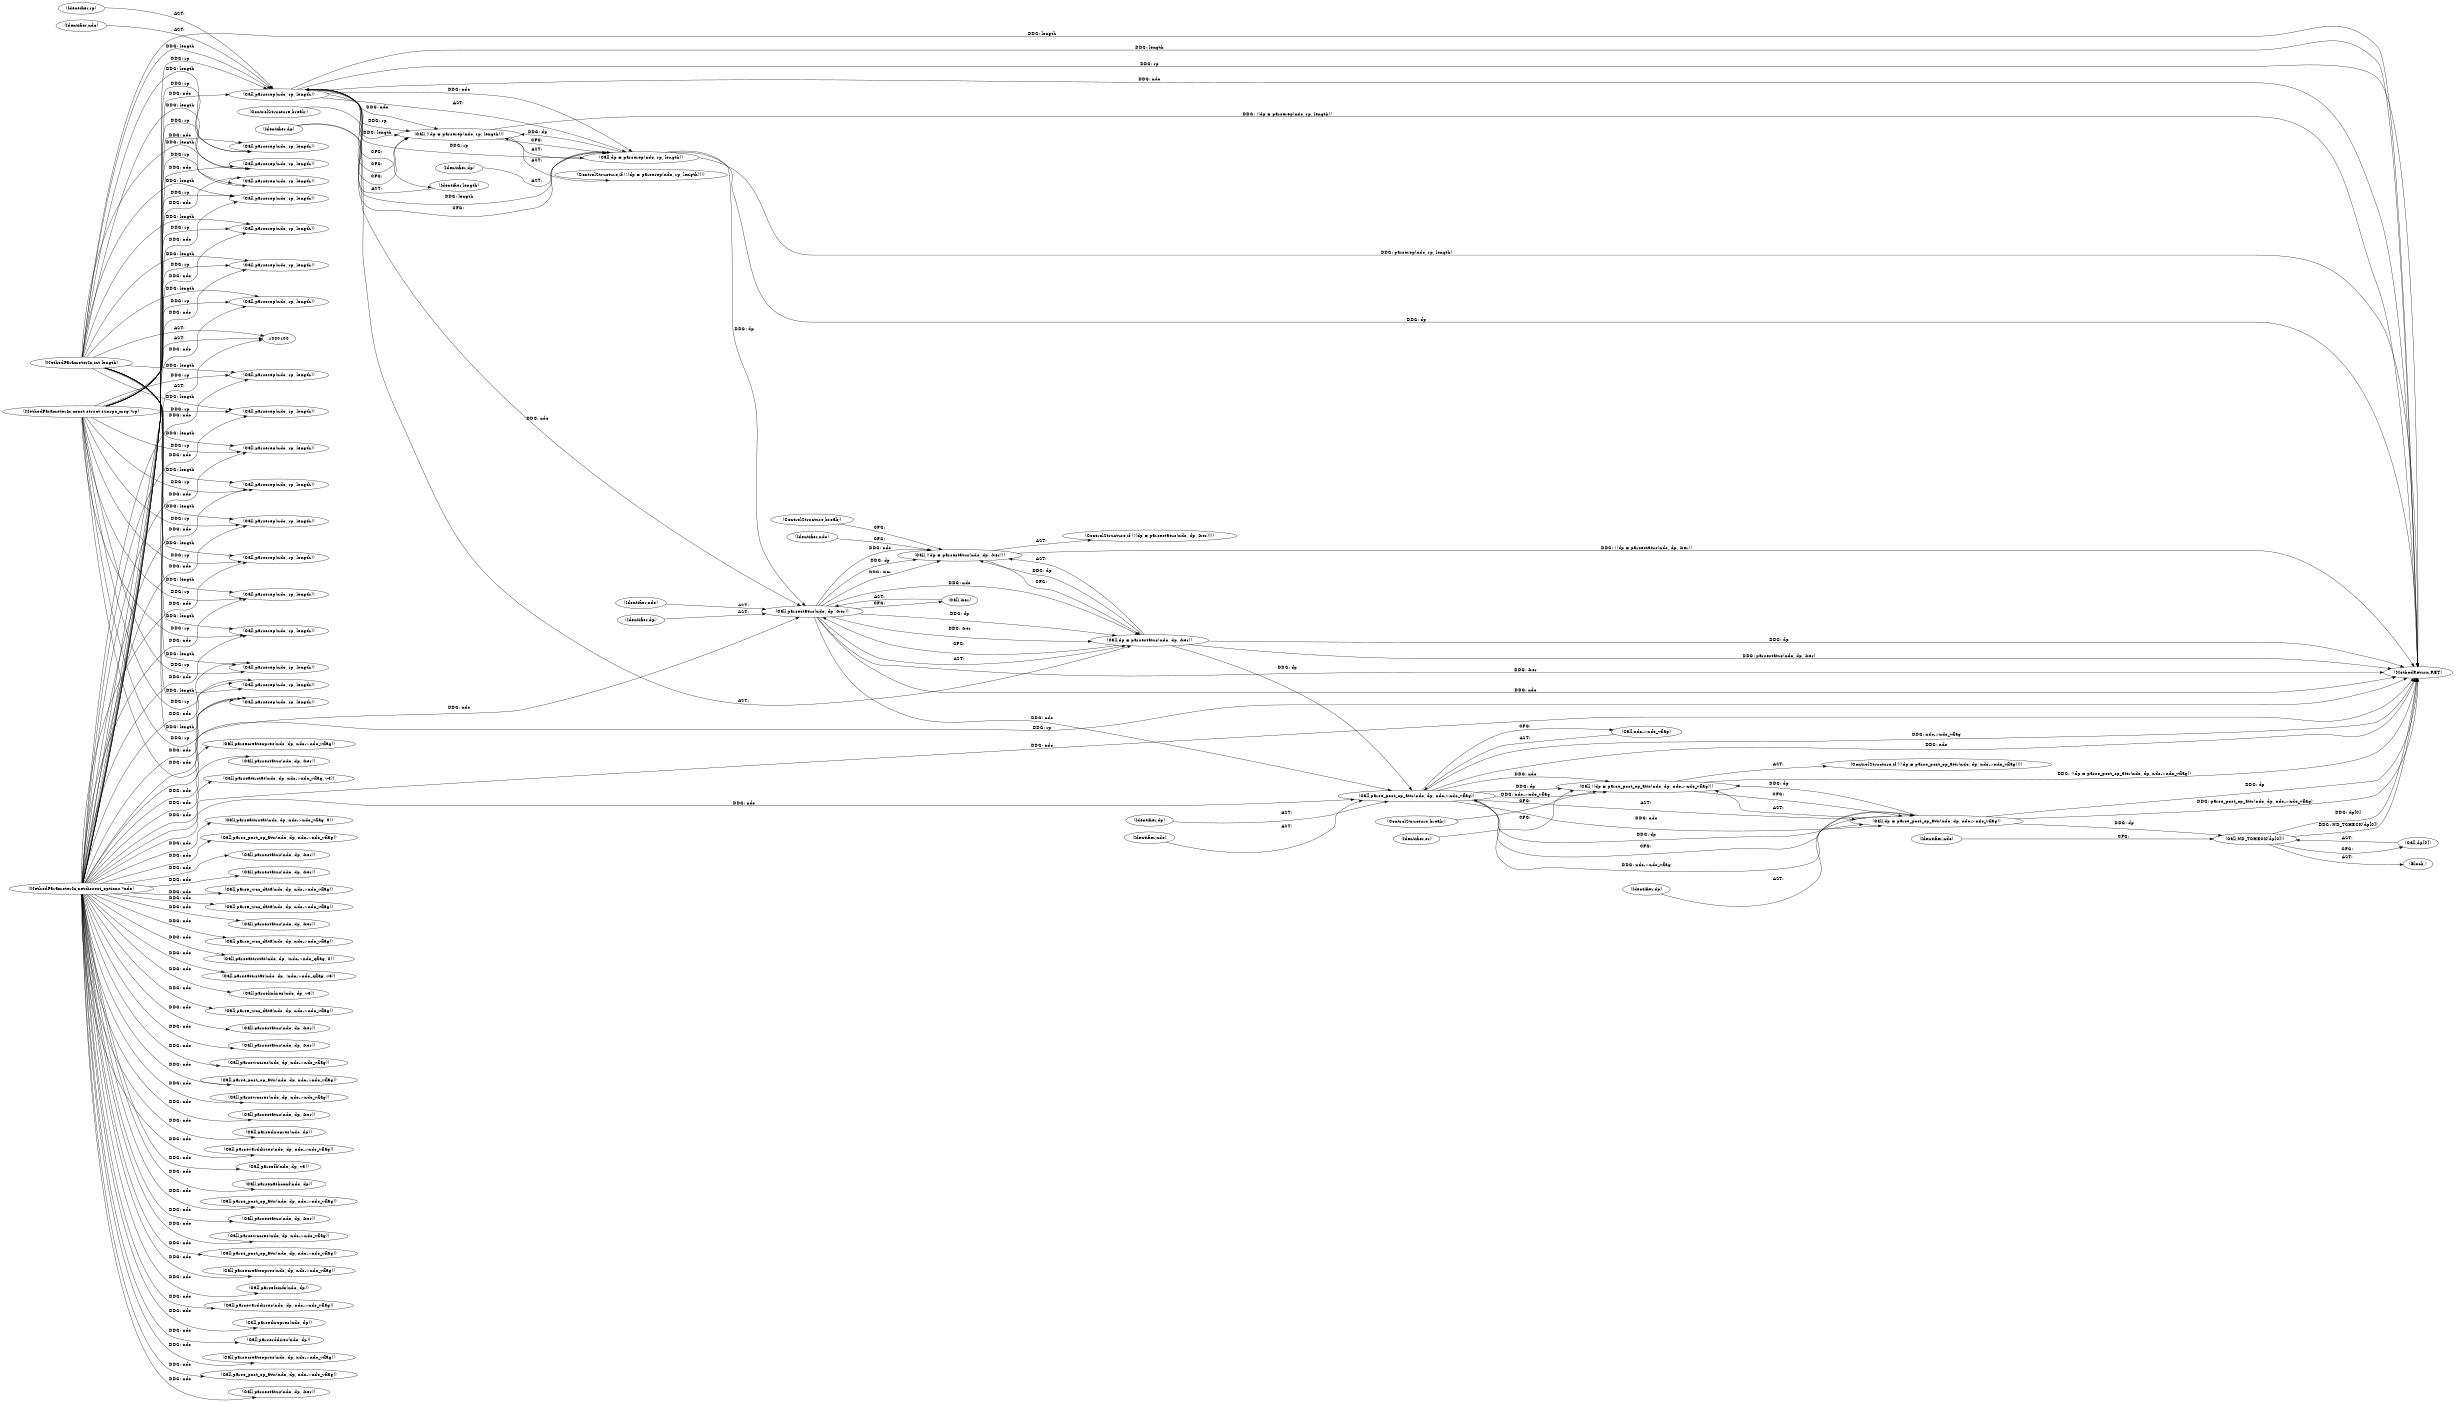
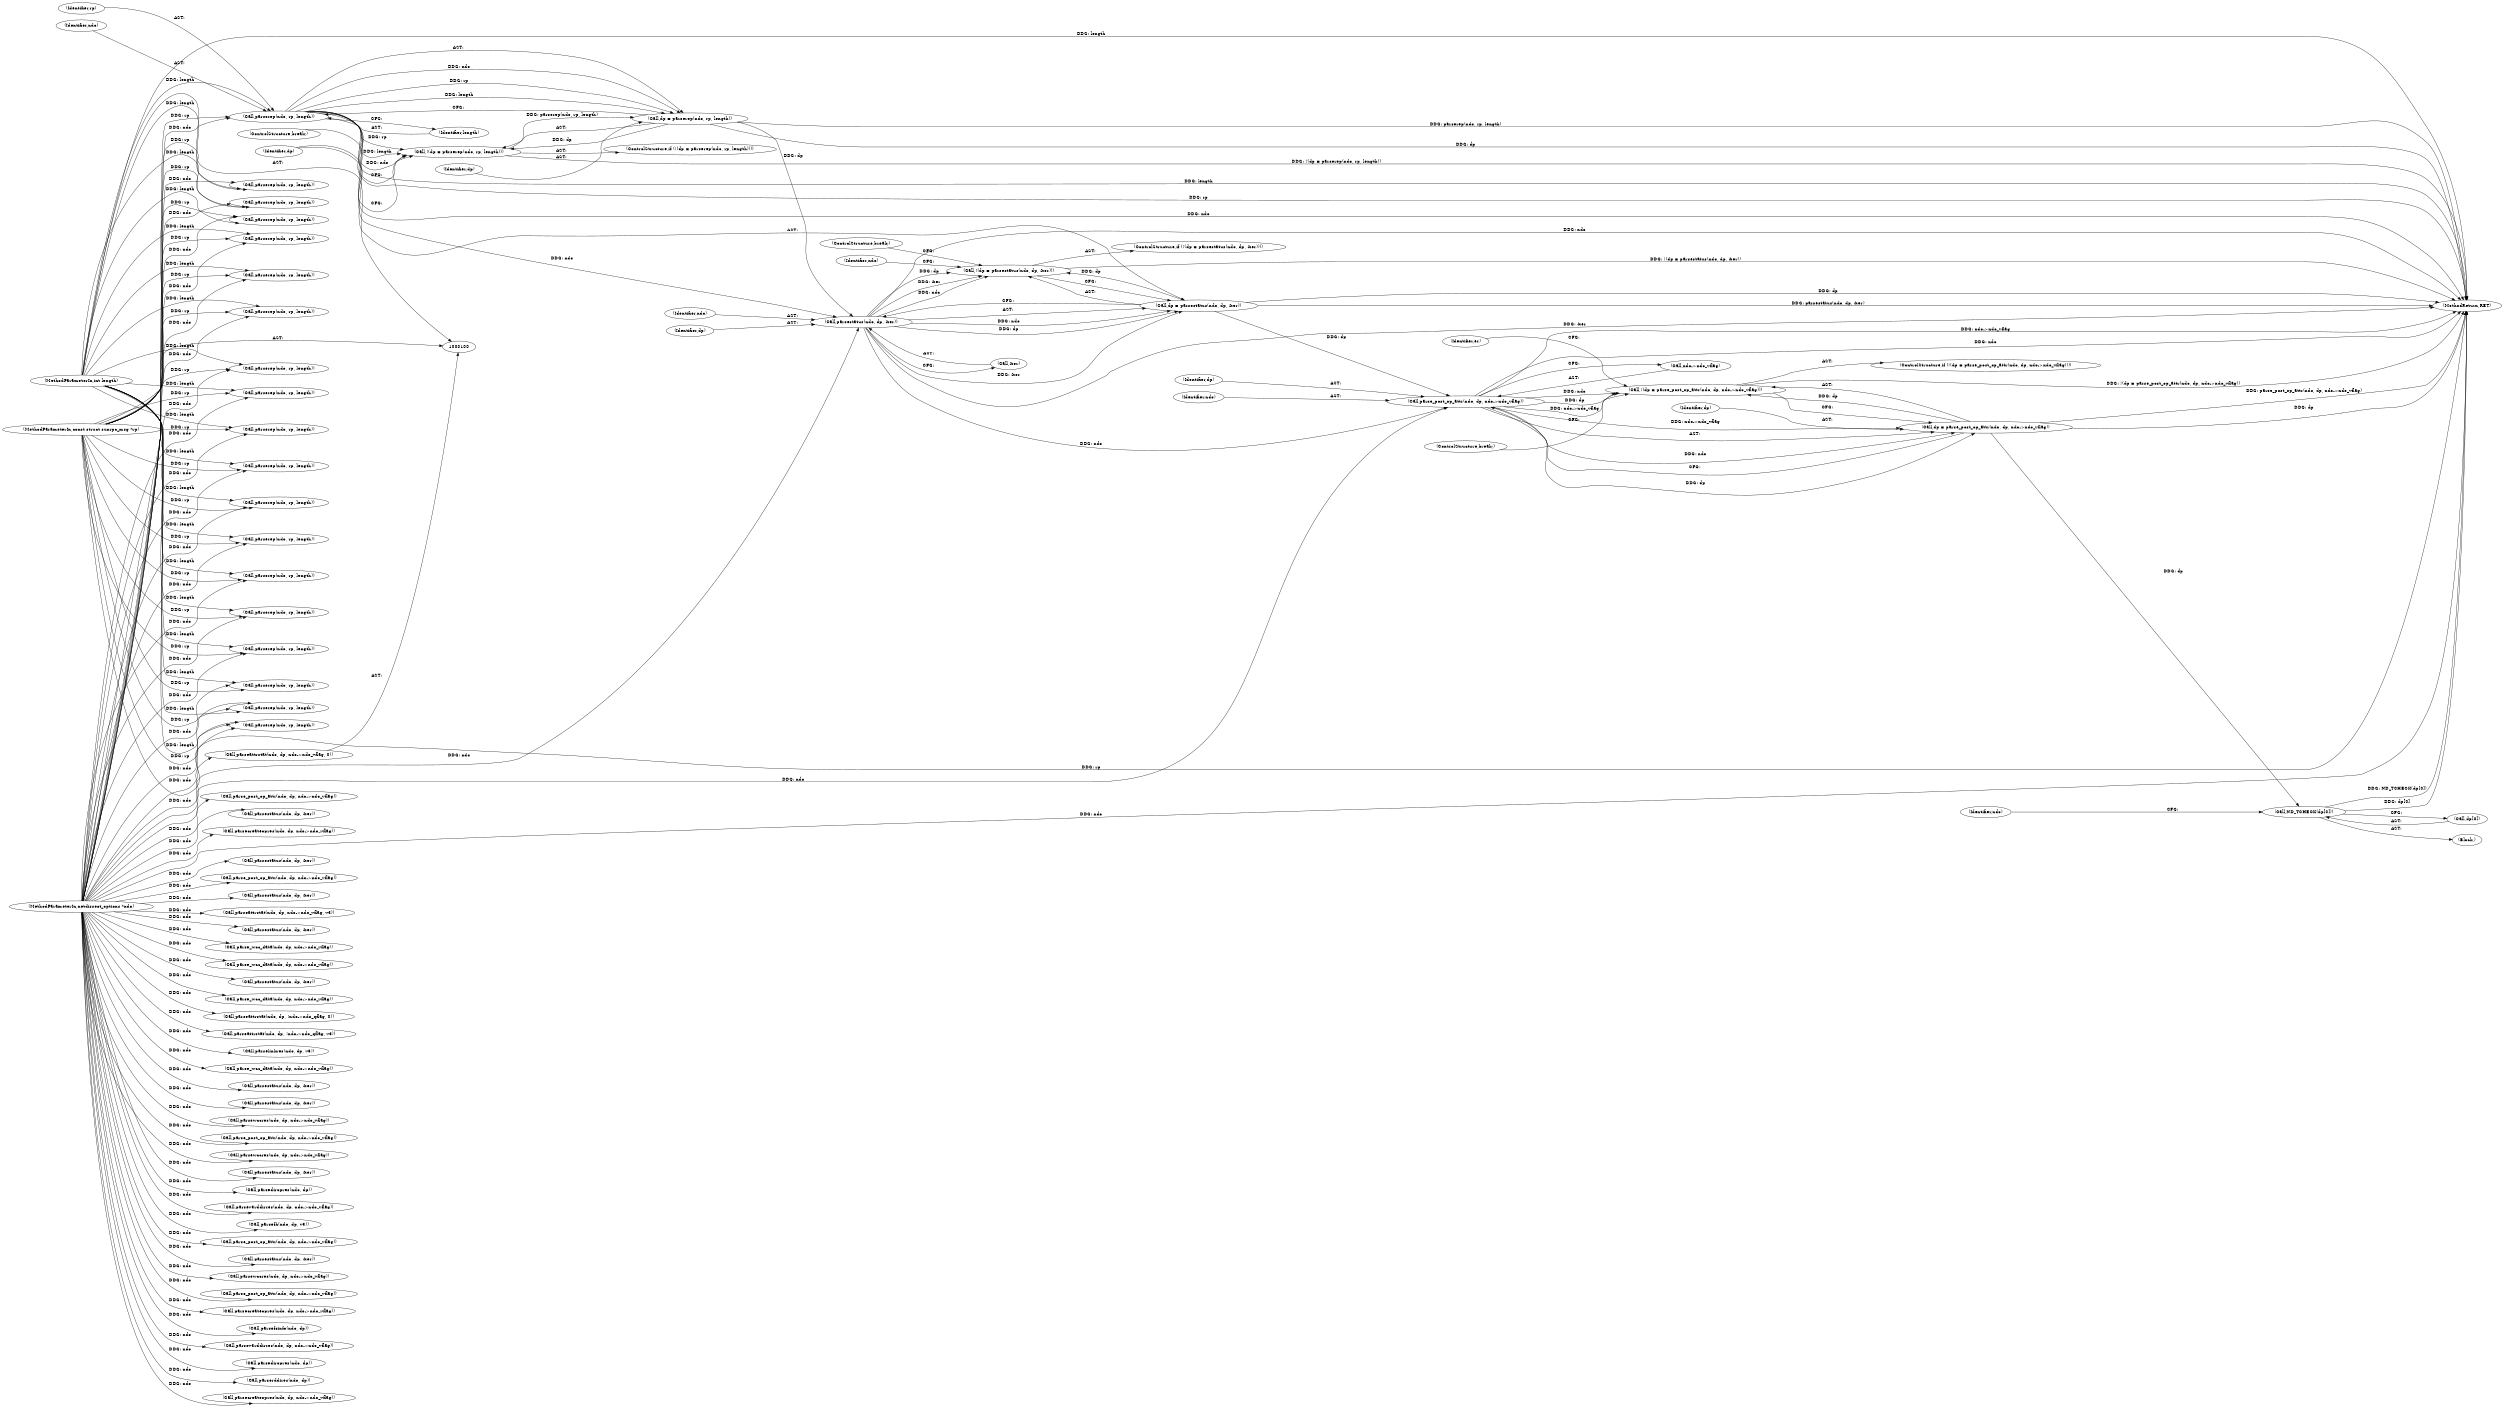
edge "(Call,!(dp = parserep(ndo, rp, length)))" -> "(Call,dp = parserep(ndo, rp, length))": label "CFG: " -> "DDG: parserep(ndo, rp, length)"
edge "(MethodParameterIn,netdissect_options *ndo)" -> "1000100": now "(Call,parseattrstat(ndo, dp, ndo->ndo_vflag, 0))" -> "1000100"
node "(Call,parsepathconf(ndo, dp))": removed
